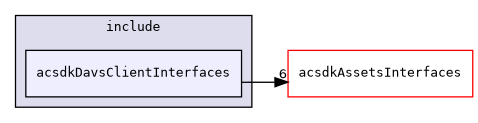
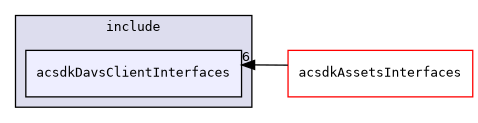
edge "acsdkDavsClientInterfaces" -> "acsdkAssetsInterfaces": reversed
